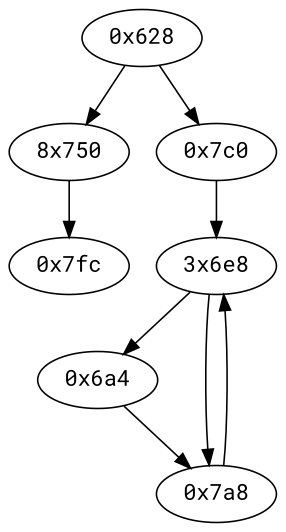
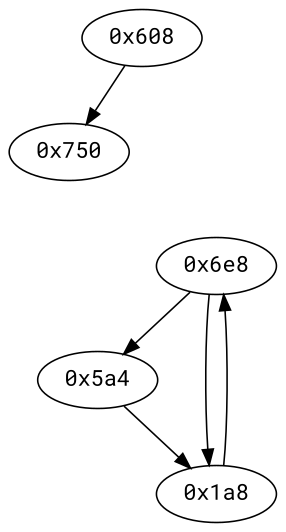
node "0x628": label "0x628" -> "0x608"
node "8x750": label "8x750" -> "0x750"
node "0x7c0": removed
node "0x7fc": removed
node "3x6e8": label "3x6e8" -> "0x6e8"
node "0x6a4": label "0x6a4" -> "0x5a4"
node "0x7a8": label "0x7a8" -> "0x1a8"
